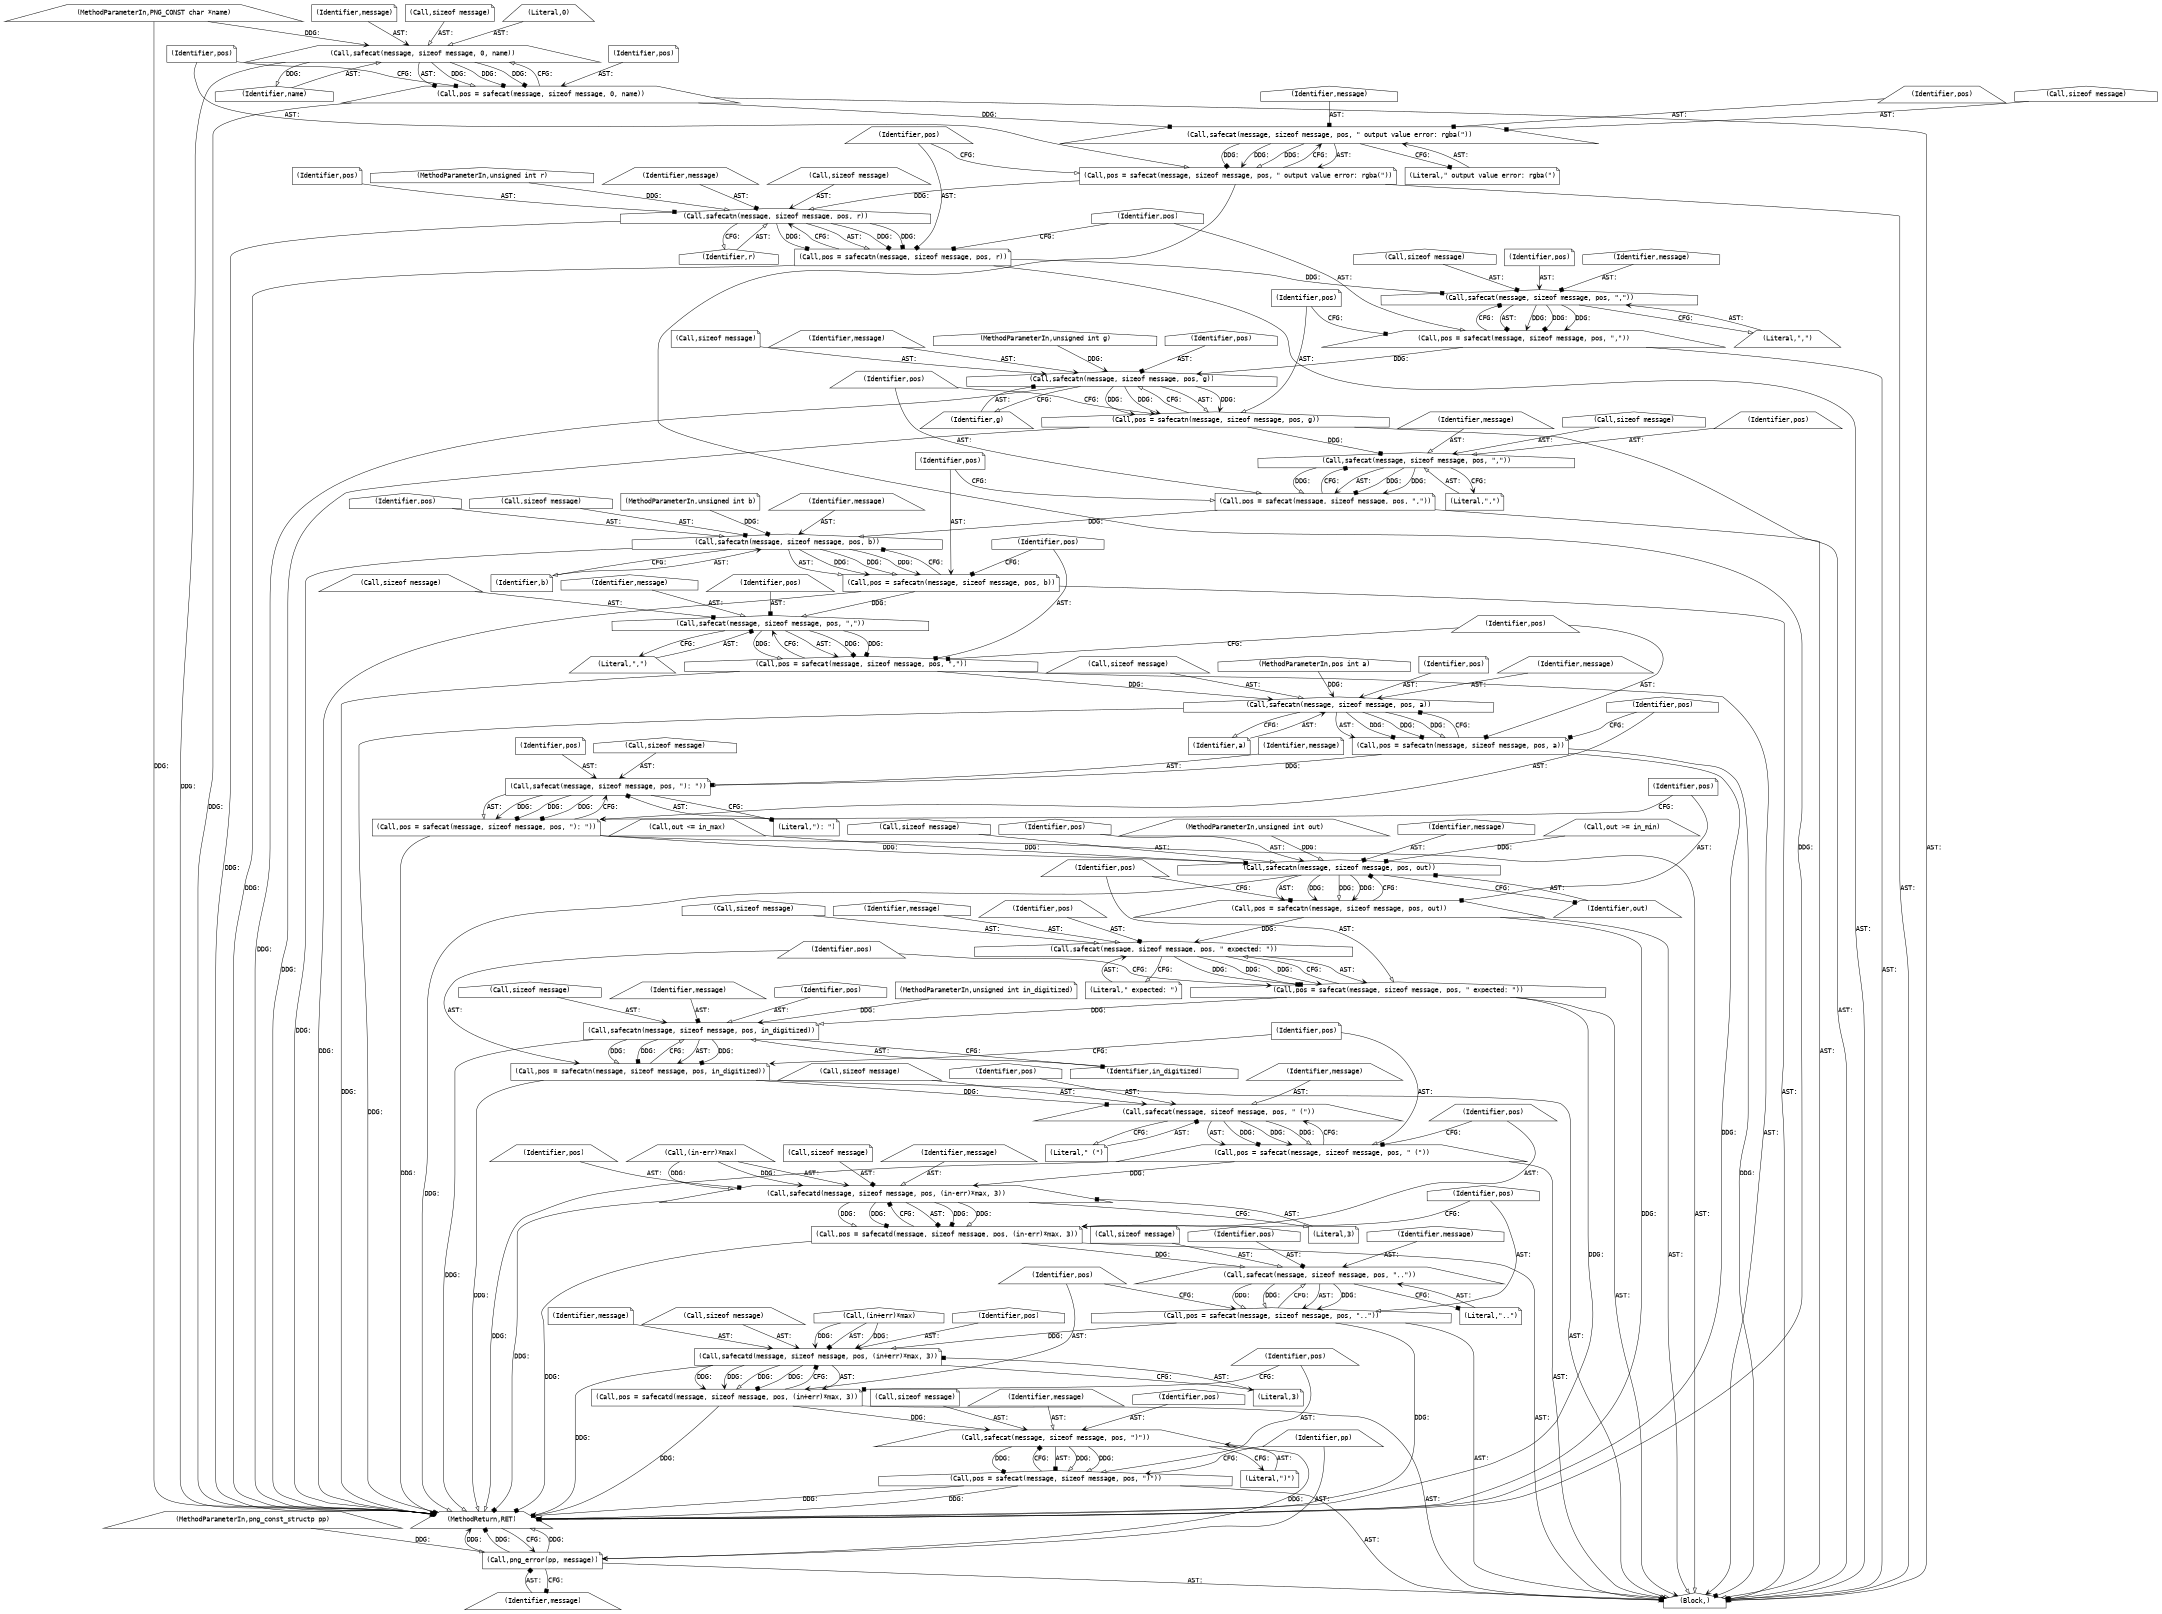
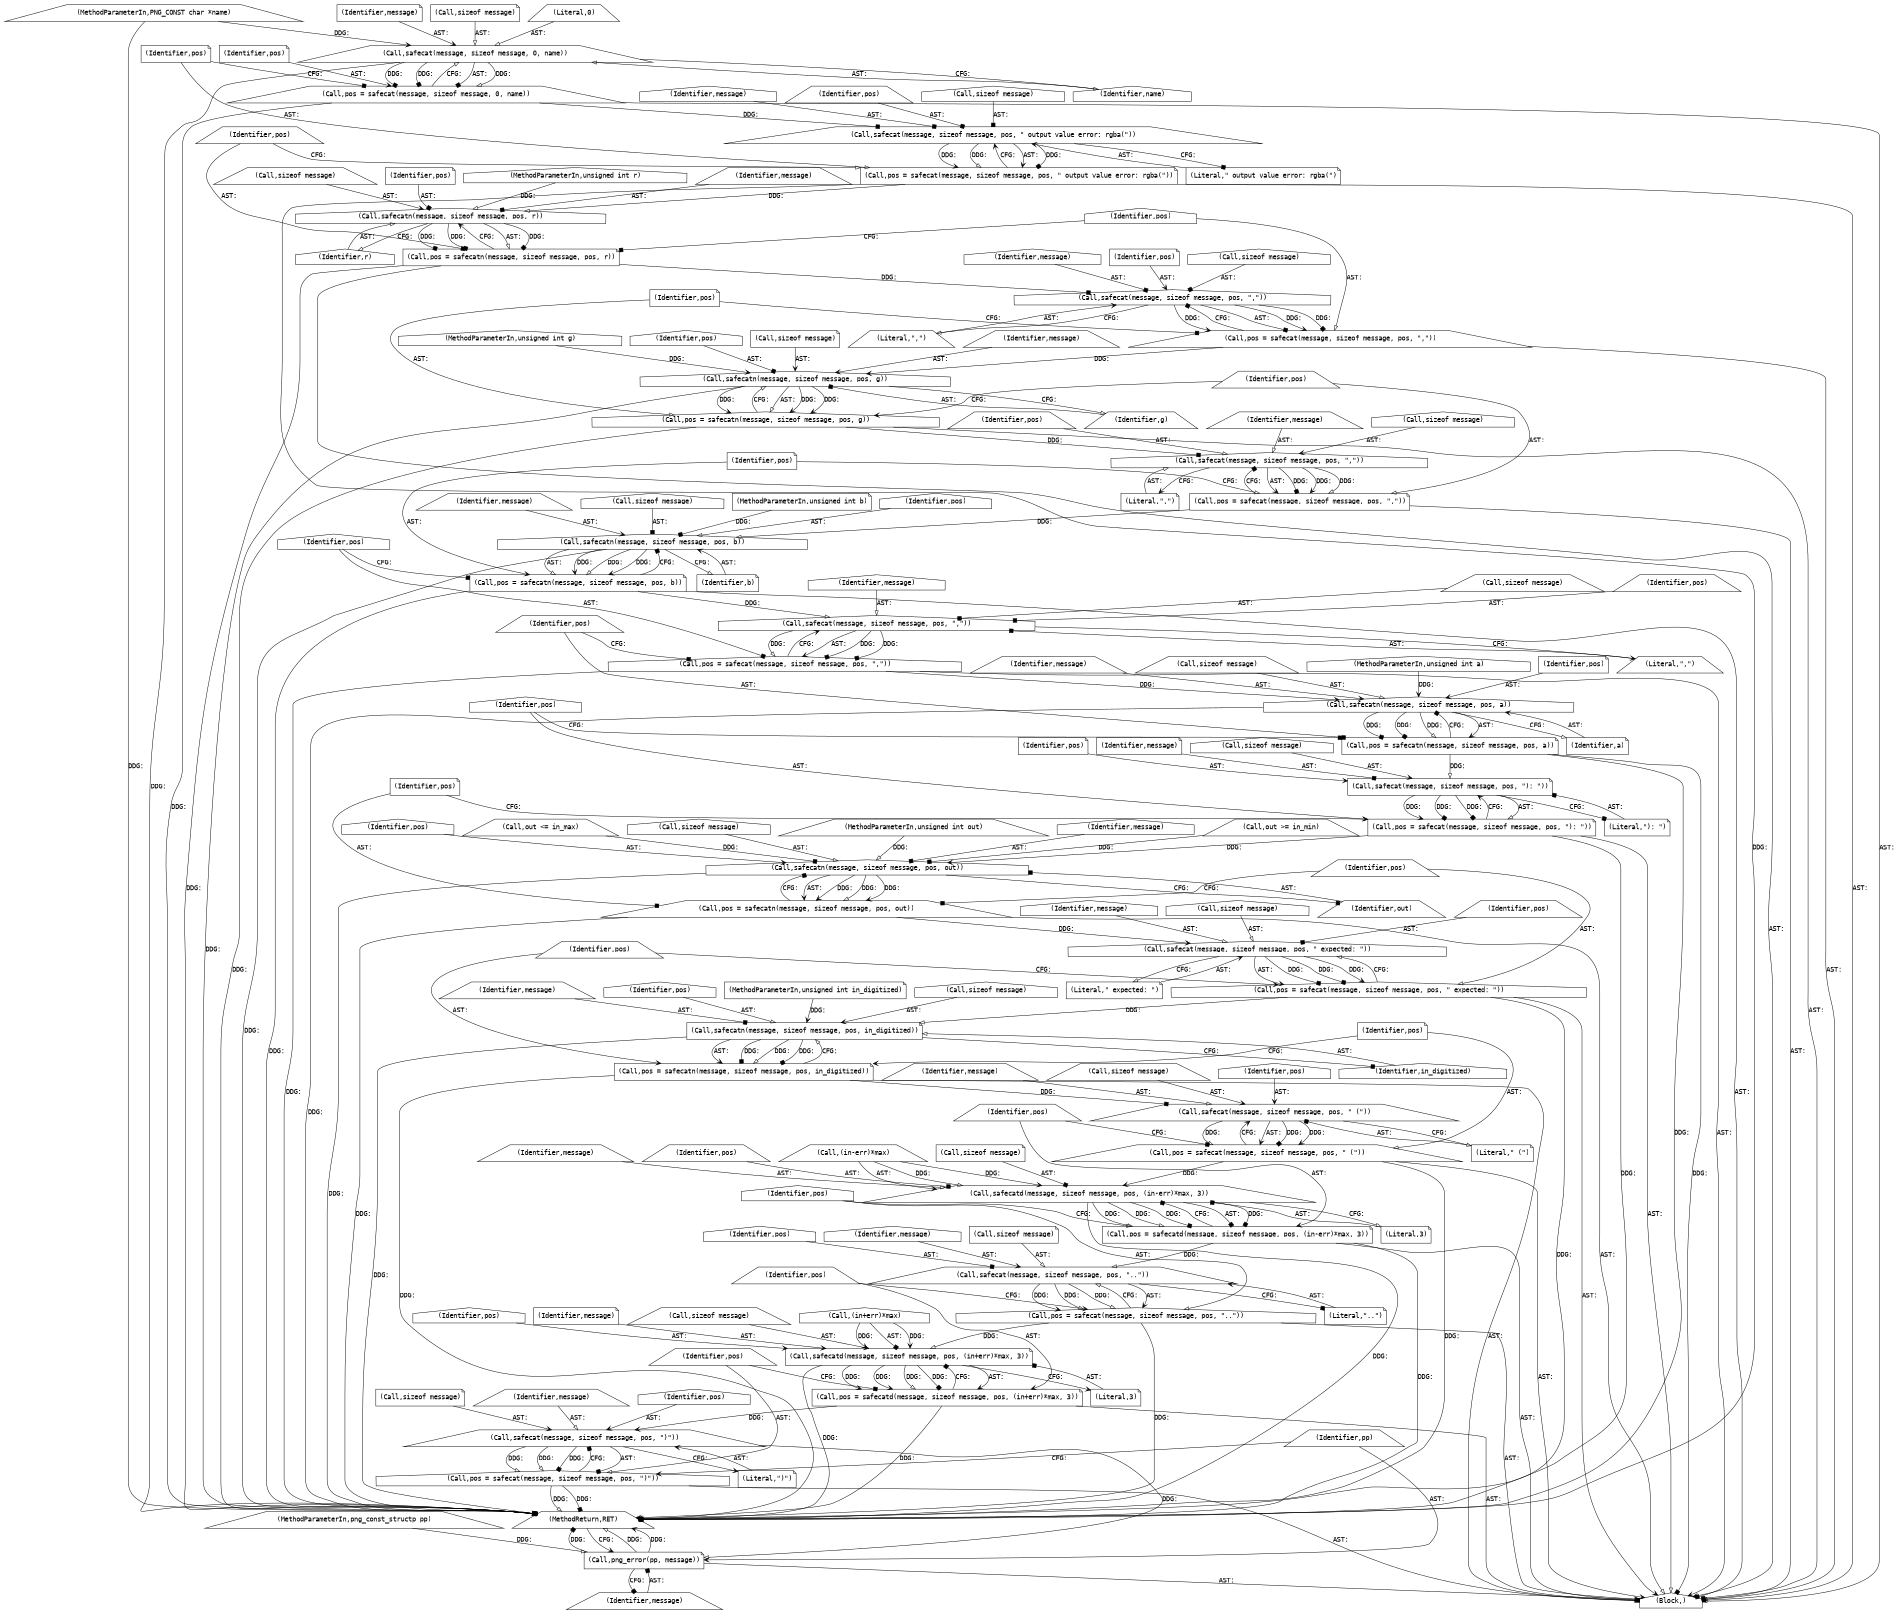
edge "(Call,safecat(message, sizeof message, 0, name))" -> "(Identifier,name)": label "DDG: " -> "CFG: "
node "(MethodParameterIn,pos int a)": label "(MethodParameterIn,pos int a)" -> "(MethodParameterIn,unsigned int a)"
edge "(Call,safecatn(message, sizeof message, pos, r))" -> "(MethodReturn,RET)": removed, label "DDG:"
